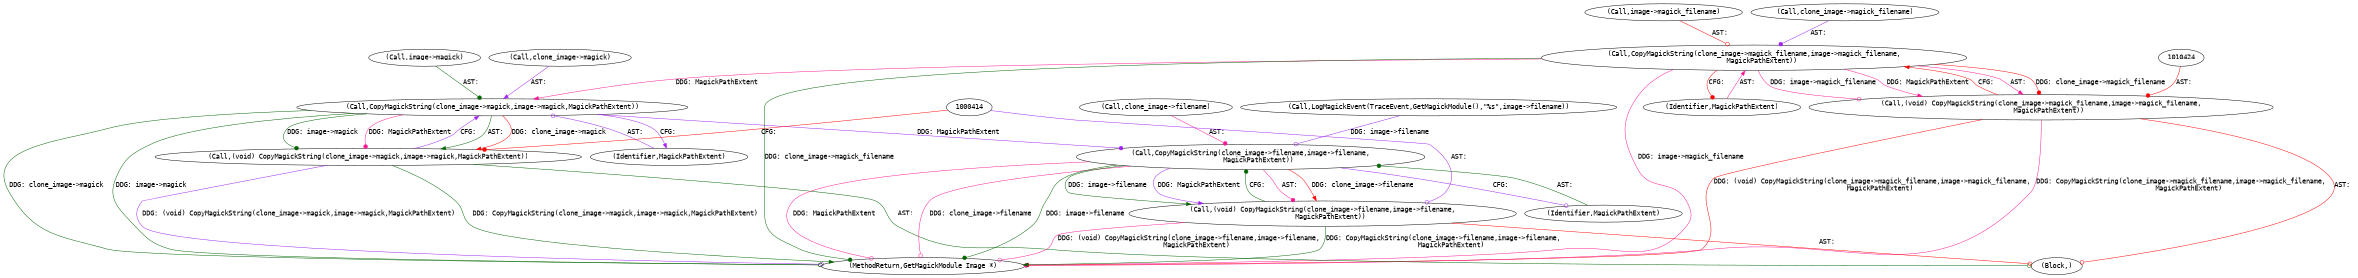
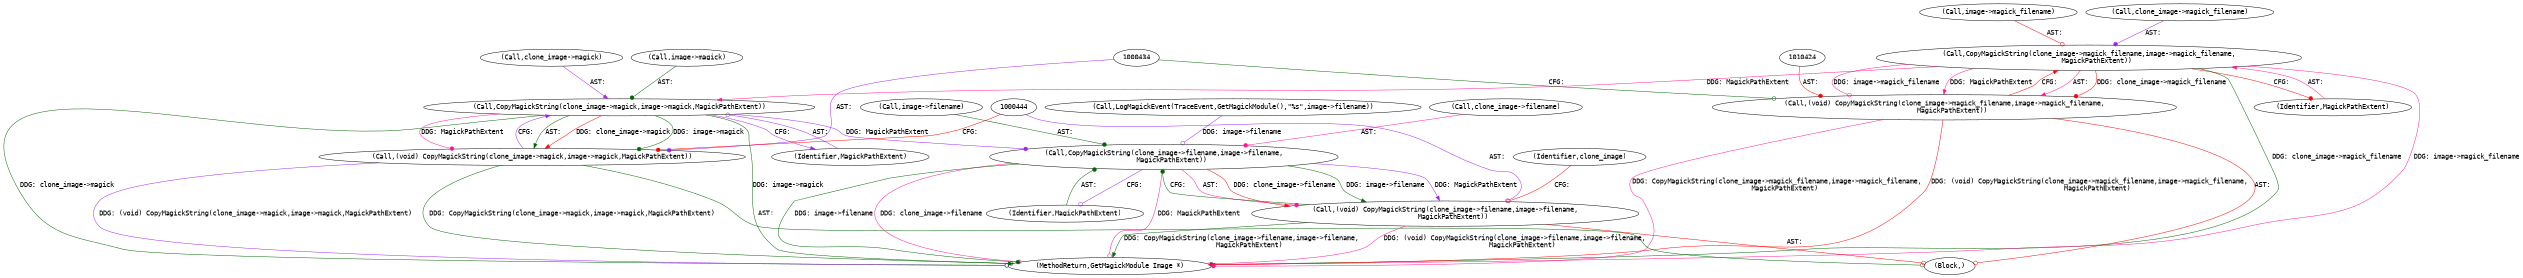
node "1000434": added
node "(Call,image->filename)": added
node "1000414": label "1000414" -> "1000444"
node "(Identifier,clone_image)": added
